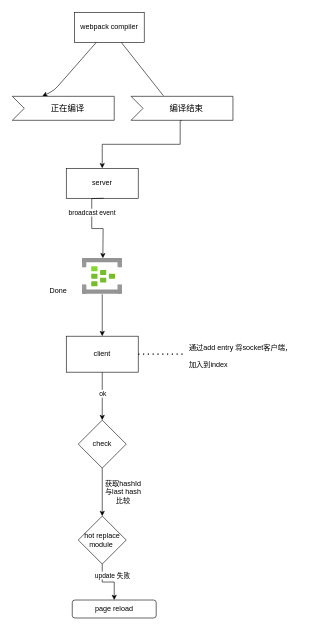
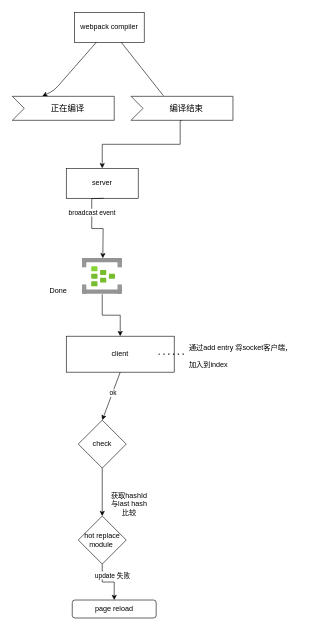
node "client": size 72x36 -> 108x36
node "获取hashId 与last hash 比较": moved (123, 492) -> (129, 504)
